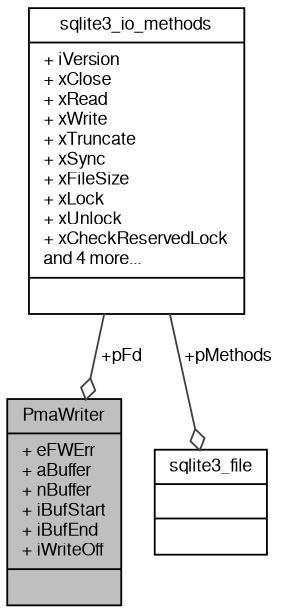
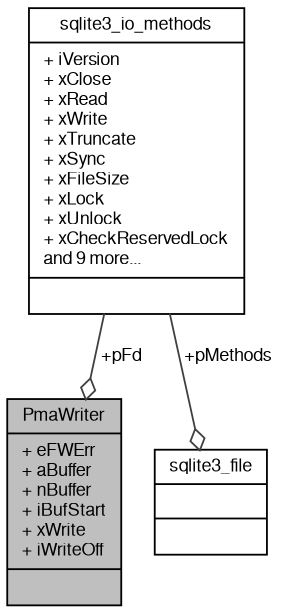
node "sqlite3_io_methods": text "and 4 more..." -> "and 9 more..."
node "PmaWriter": text "+ iBufEnd" -> "+ xWrite"
